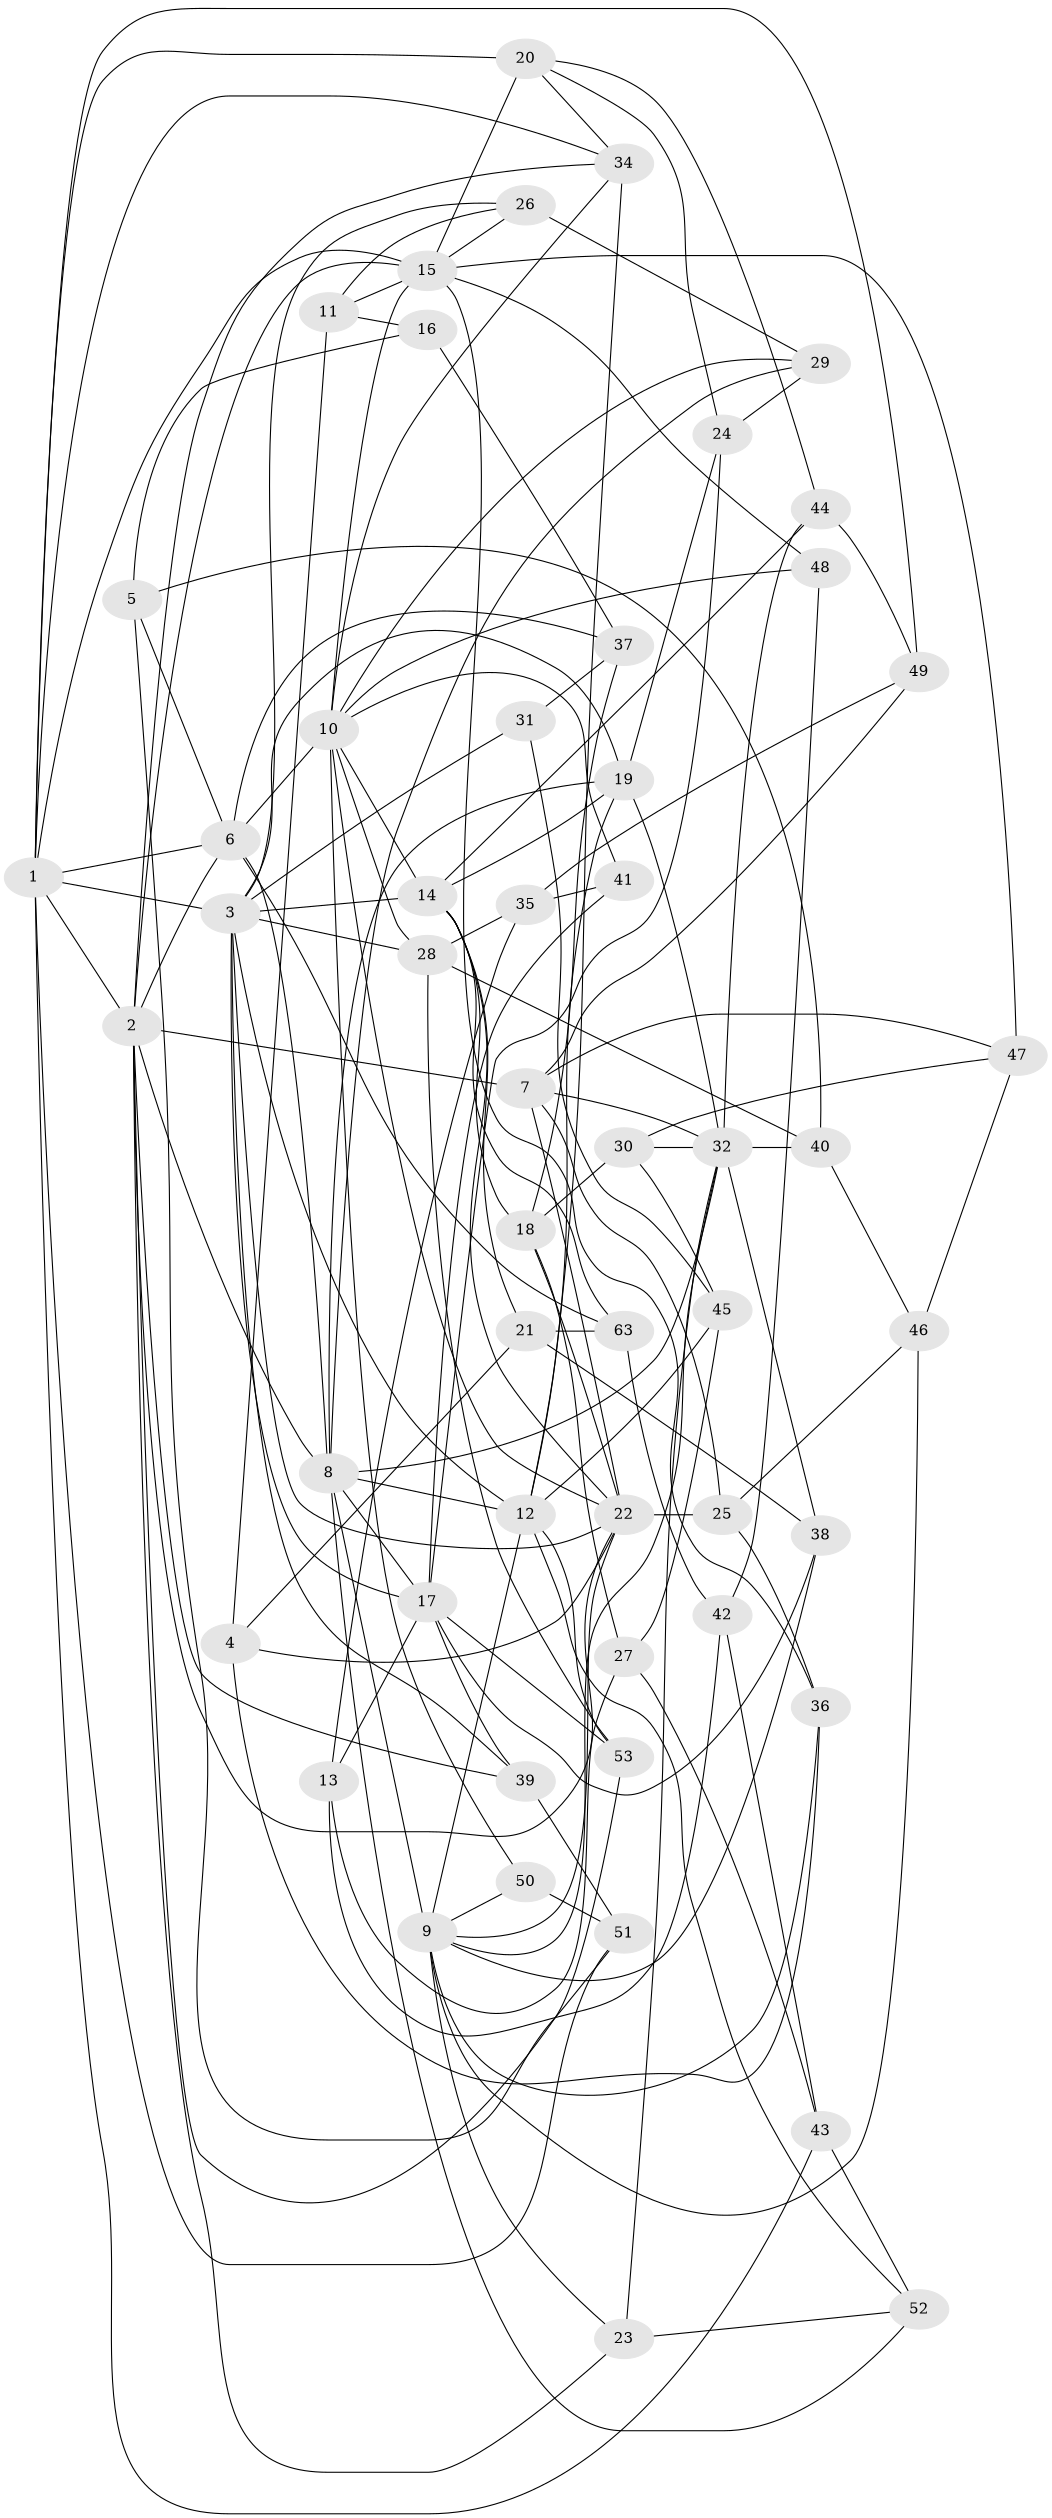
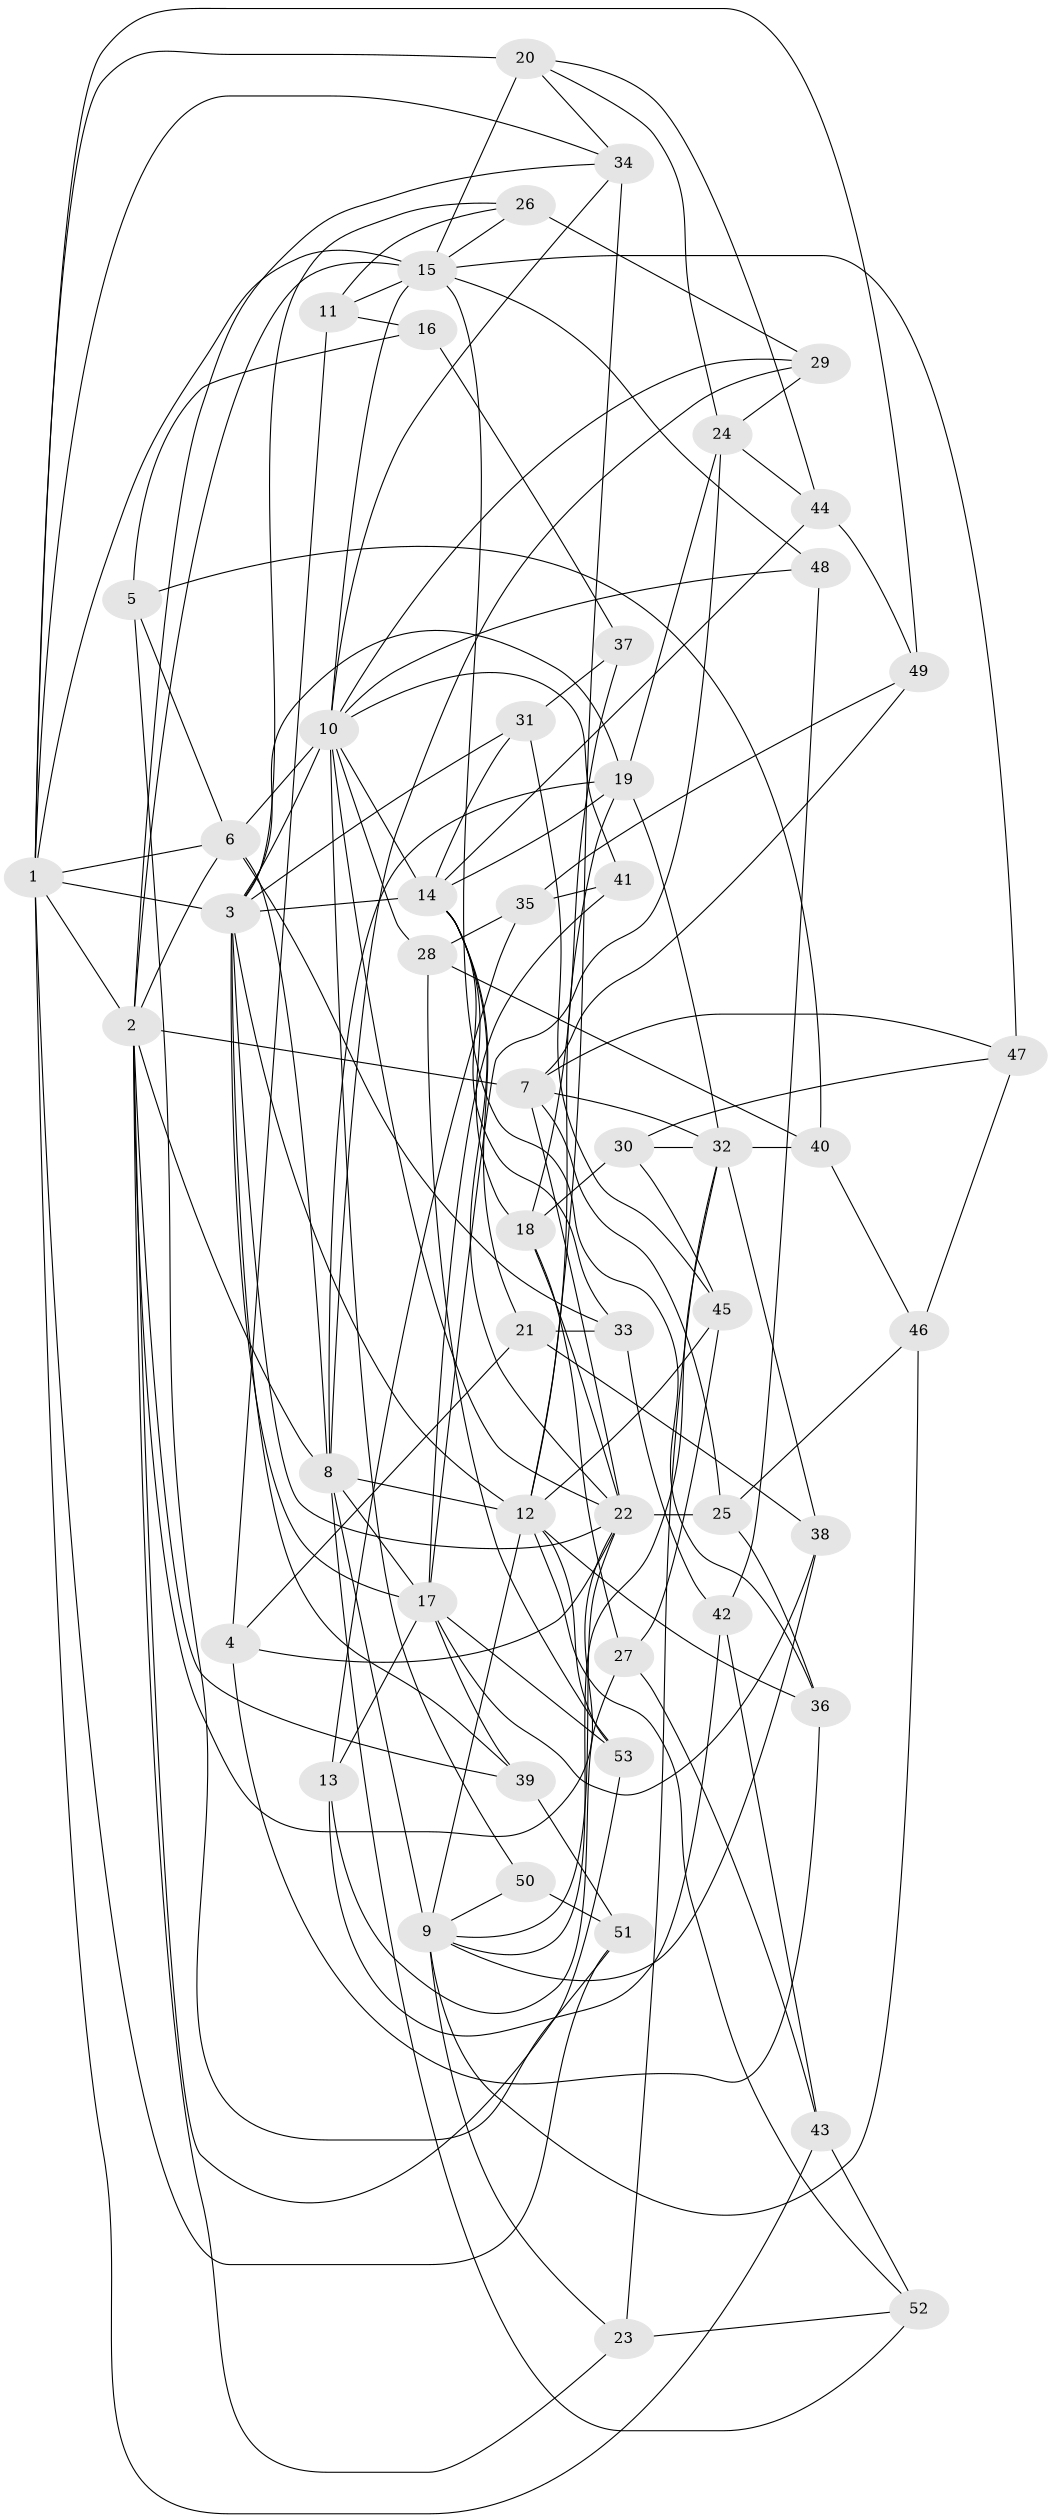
edge "37" -- "6": removed
edge "31" -- "14": added
edge "44" -- "32": now "44" -- "24"
edge "3" -- "28": now "3" -- "10"
node "63": label "63" -> "33"
edge "32" -- "8": removed
edge "36" -- "9": now "36" -- "12"
